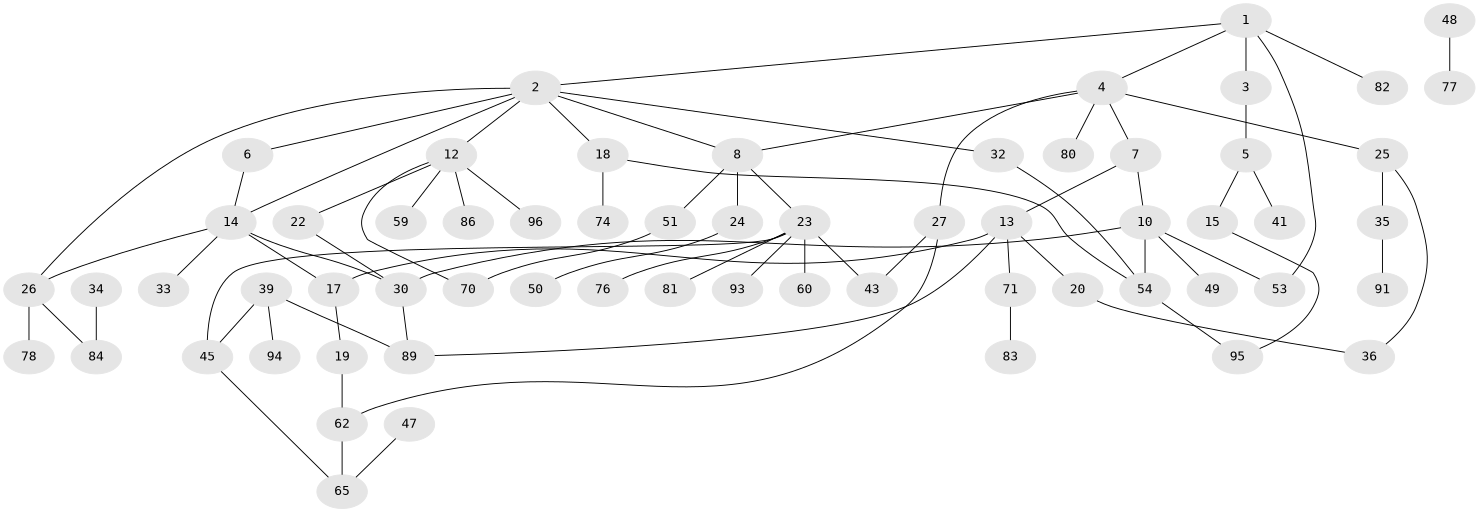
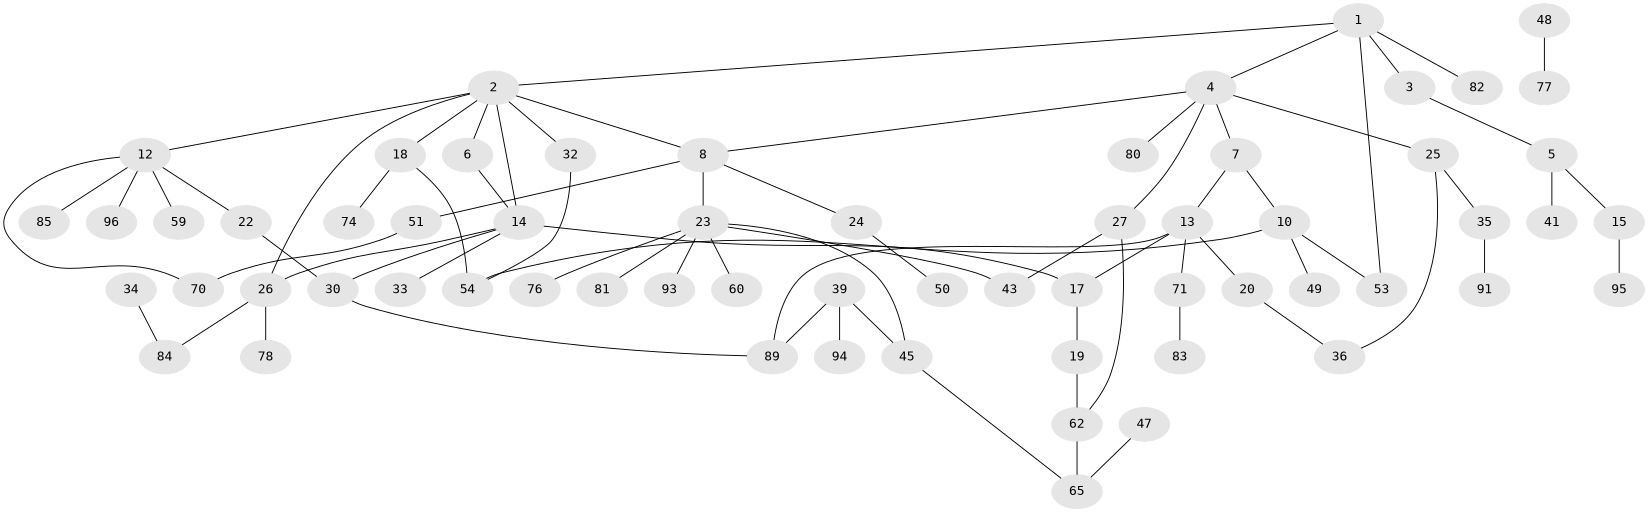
node "86": label "86" -> "85"
edge "10" -- "30": removed
edge "54" -- "95": removed
